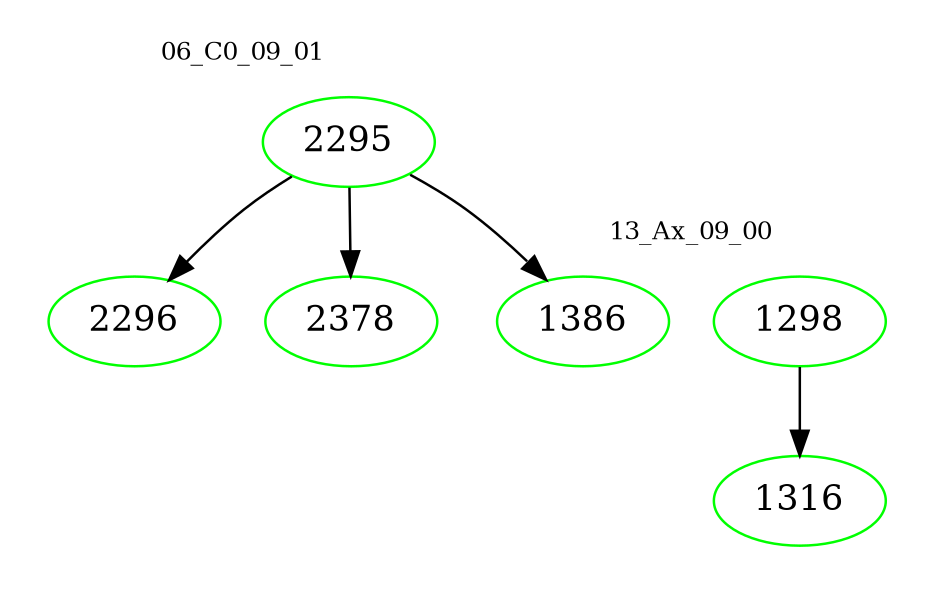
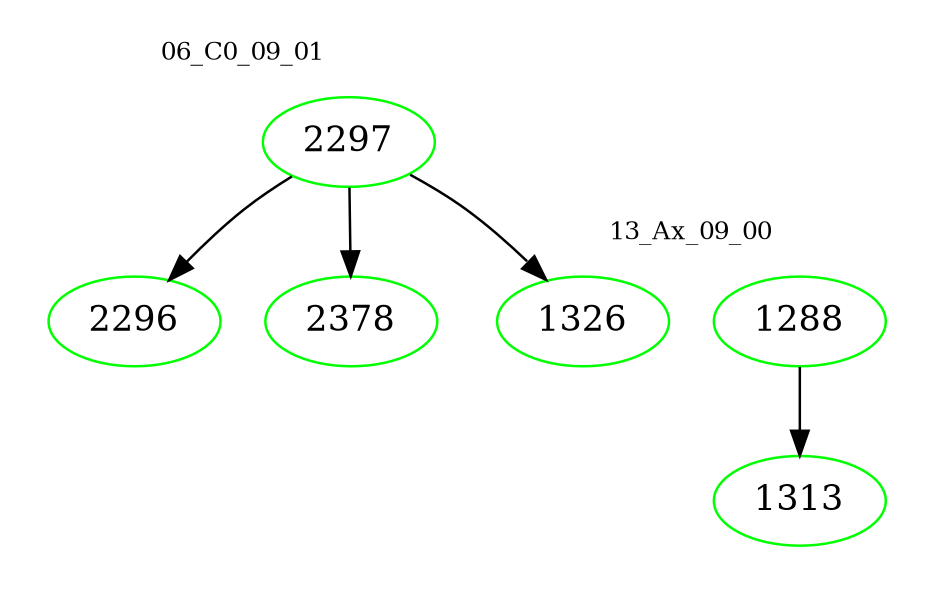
node "2295": label "2295" -> "2297"
node "1386": label "1386" -> "1326"
node "1298": label "1298" -> "1288"
node "1316": label "1316" -> "1313"
